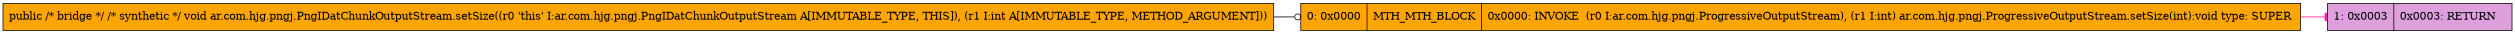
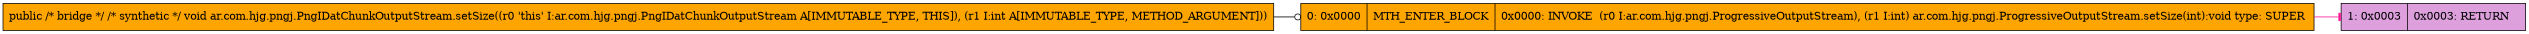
node "0: 0x0000": text "MTH_MTH_BLOCK" -> "MTH_ENTER_BLOCK"
